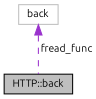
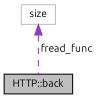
node "back": label "back" -> "size"
